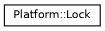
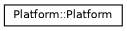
node "Platform::Lock": label "Platform::Lock" -> "Platform::Platform"
